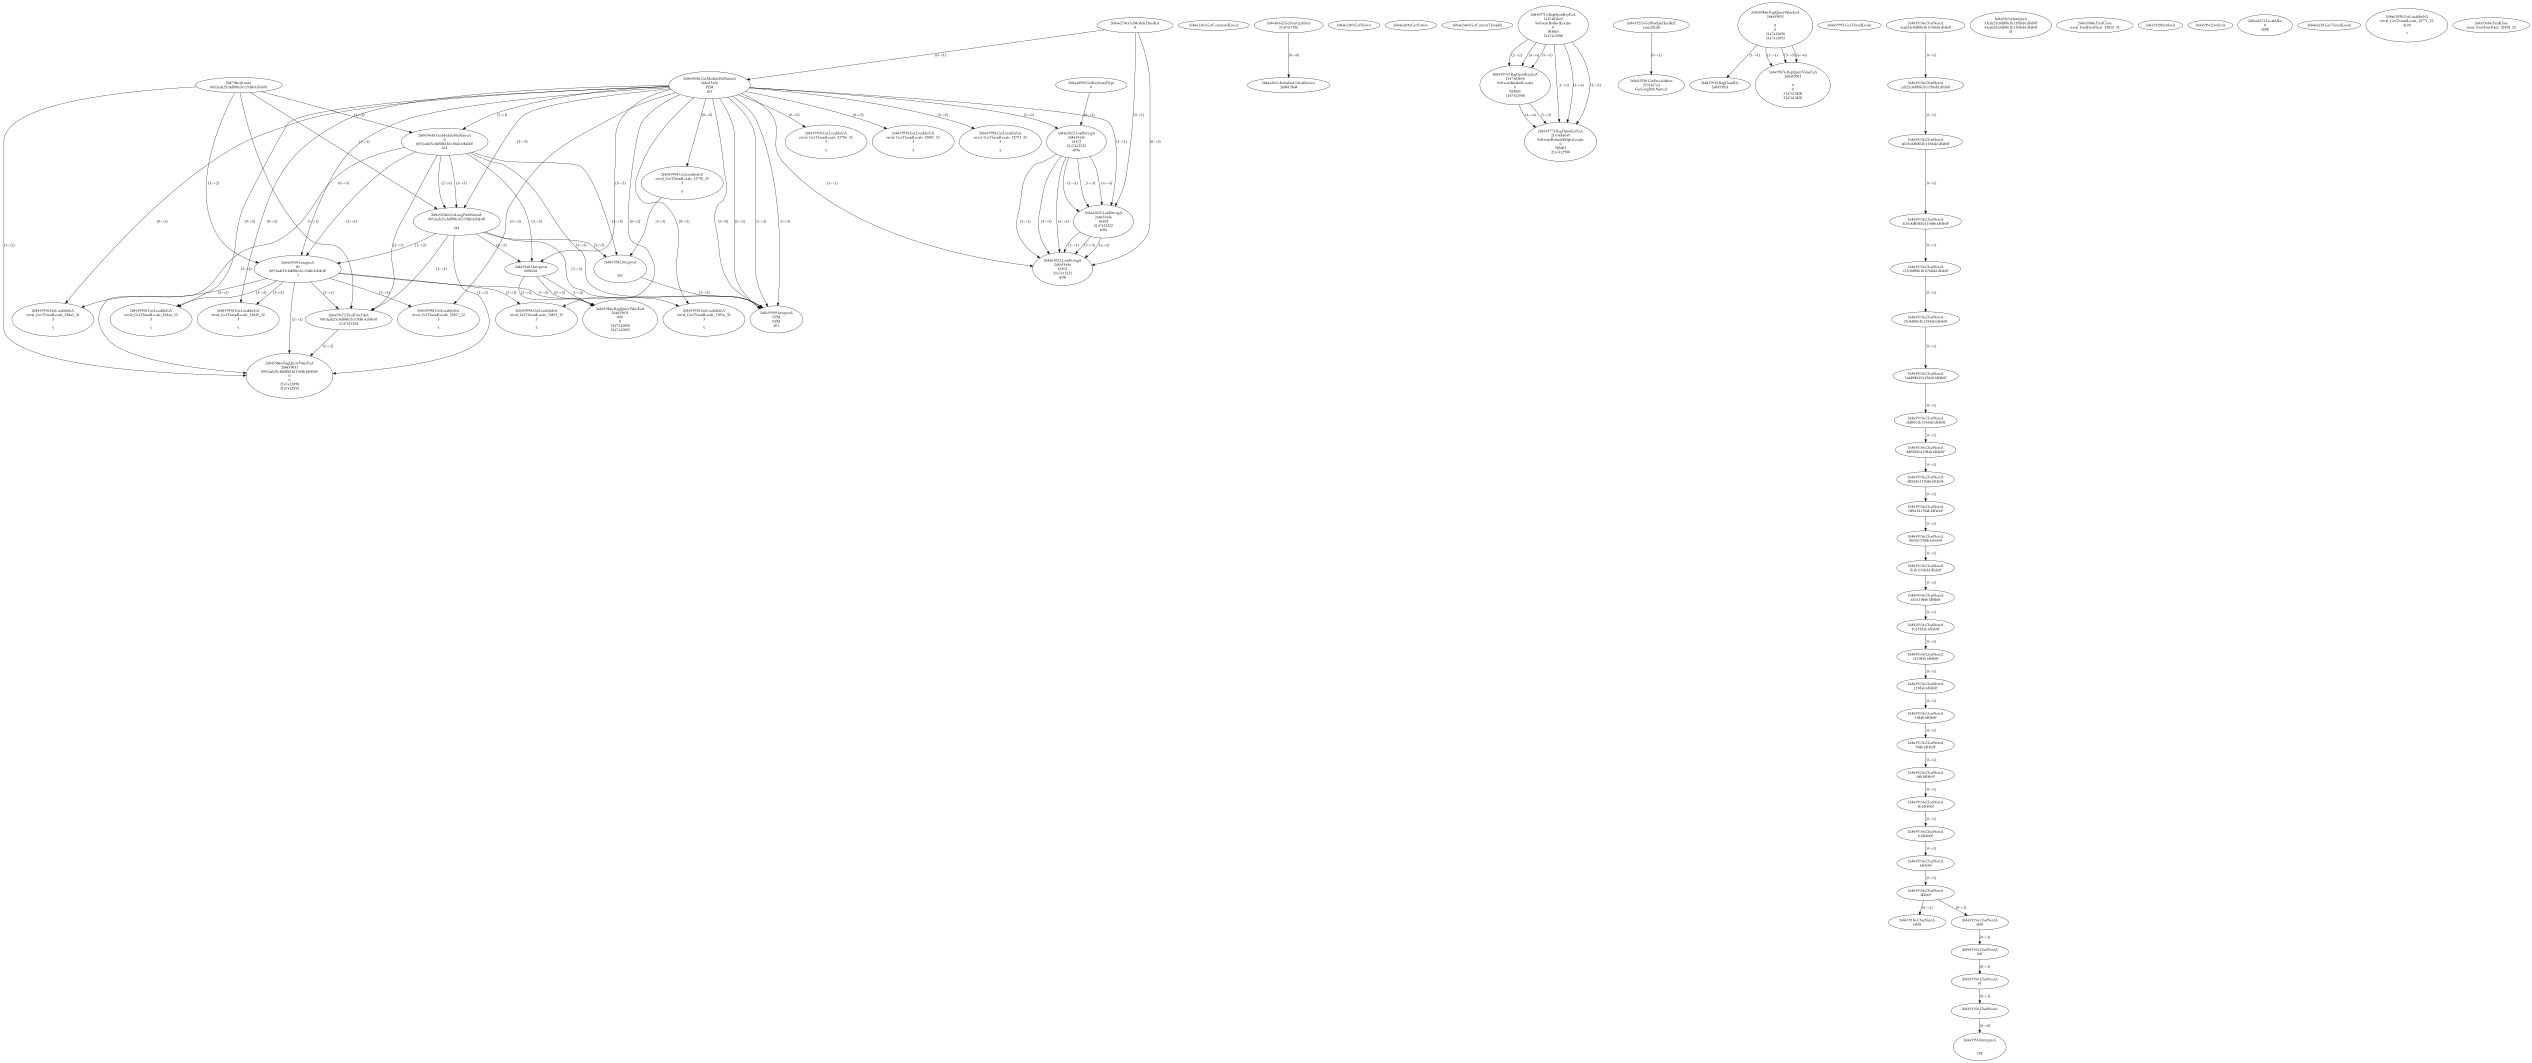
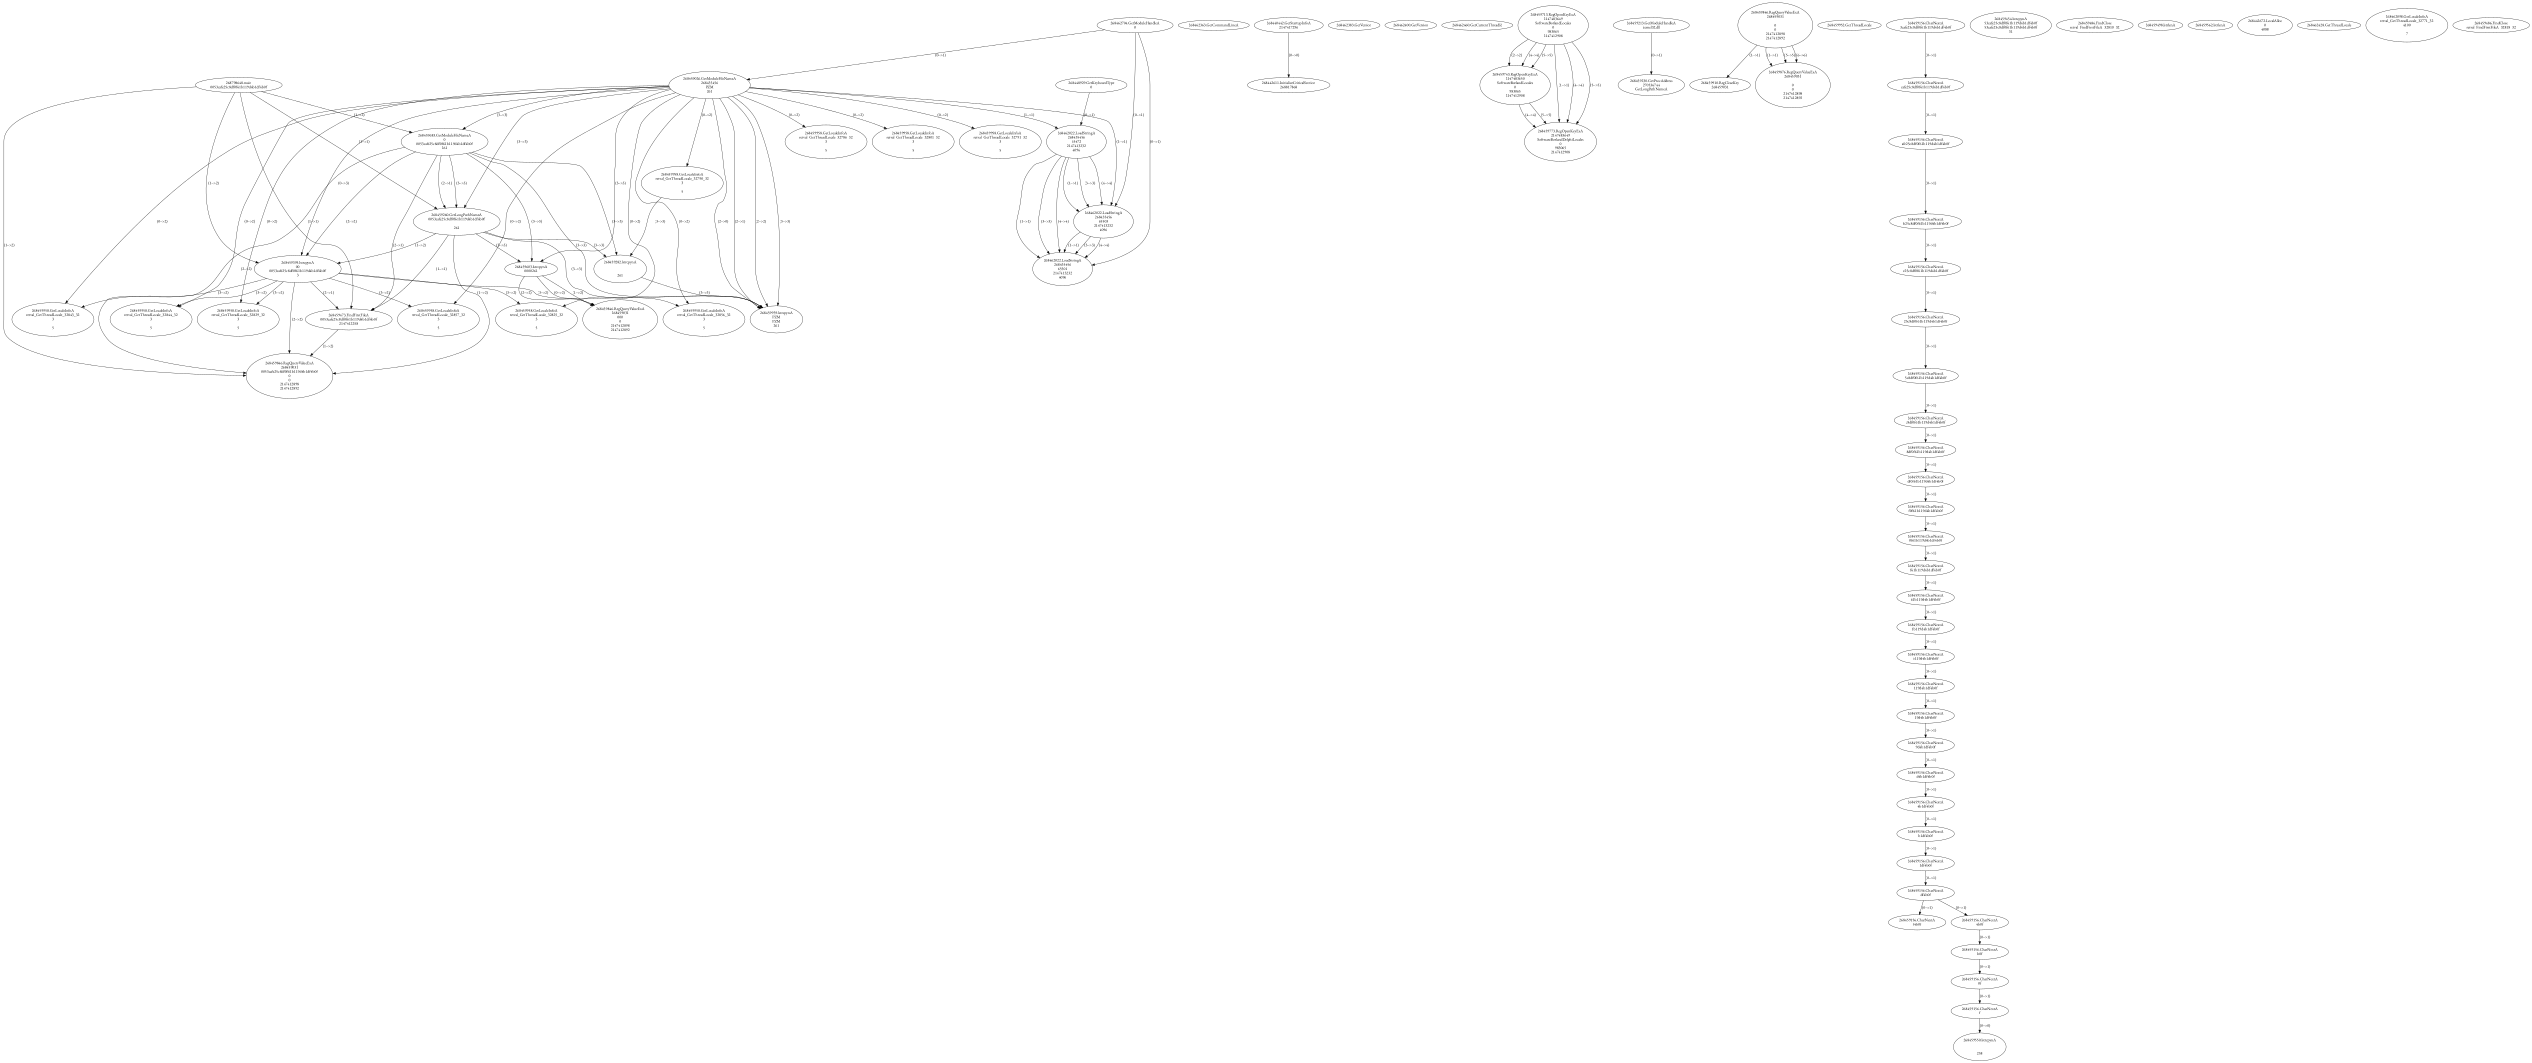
edge "268459026.GetModuleFileNameA 268435456 PZM 261" -> "268462022.LoadStringA 268435456 65501 2147413232 4096": removed, label "(1-->1)"
